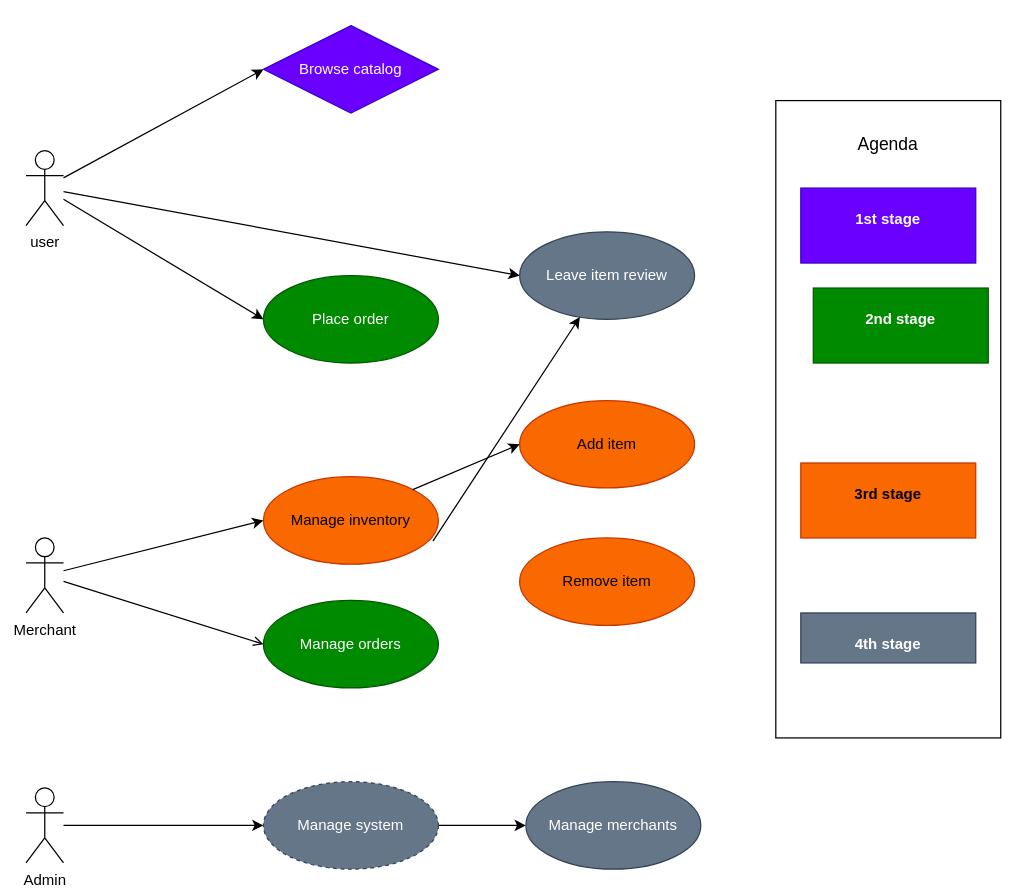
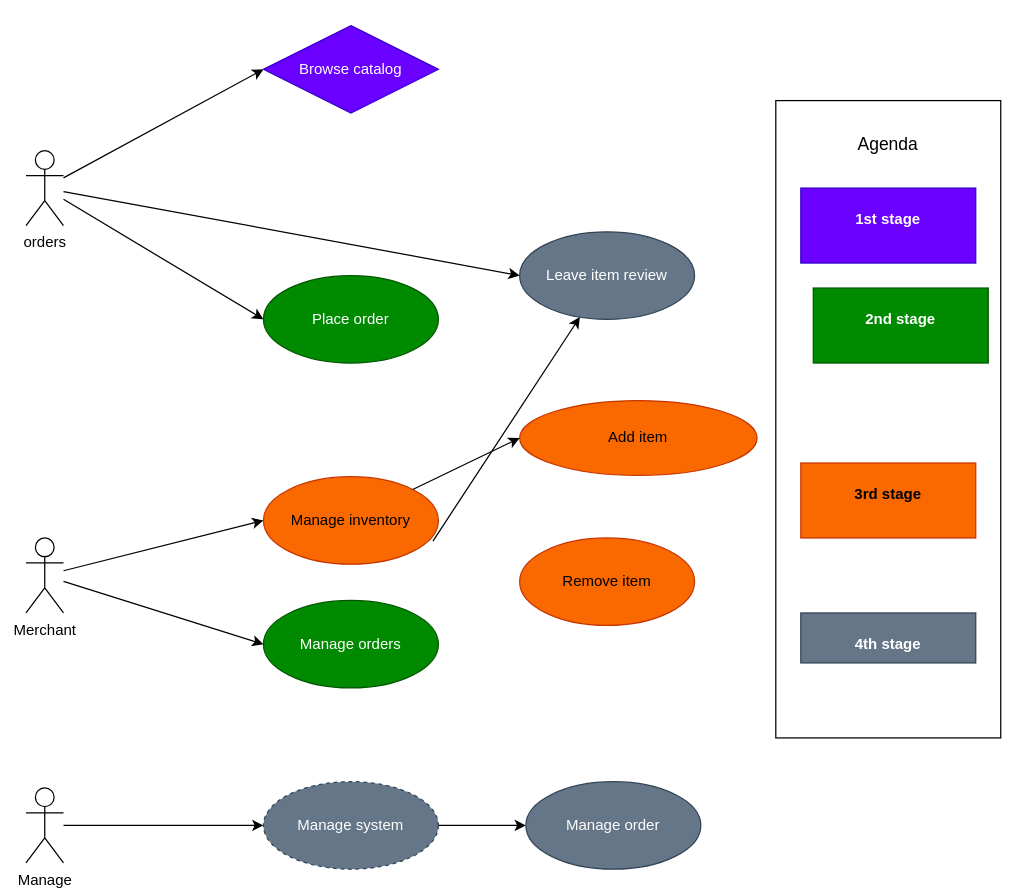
node "user": label "user" -> "orders"
node "Add item": size 175x88 -> 238x75
edge "Merchant" -> "Manage orders": arrowhead open -> classic
node "Manage merchants": label "Manage merchants" -> "Manage order"
node "Admin": label "Admin" -> "Manage"
